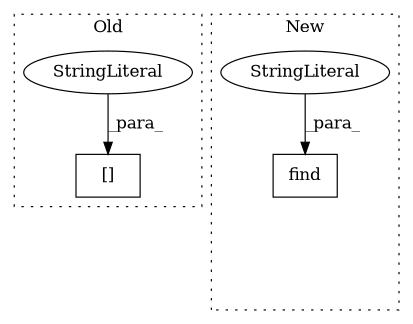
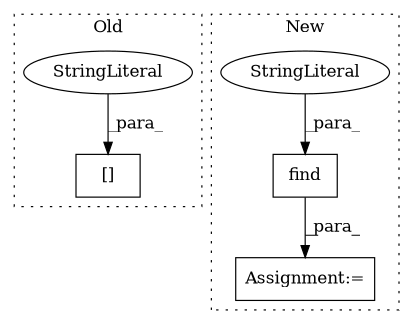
node "Assignment:=": added
